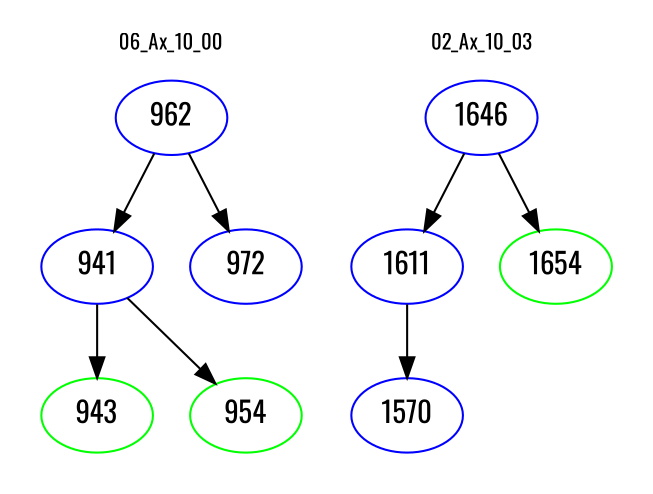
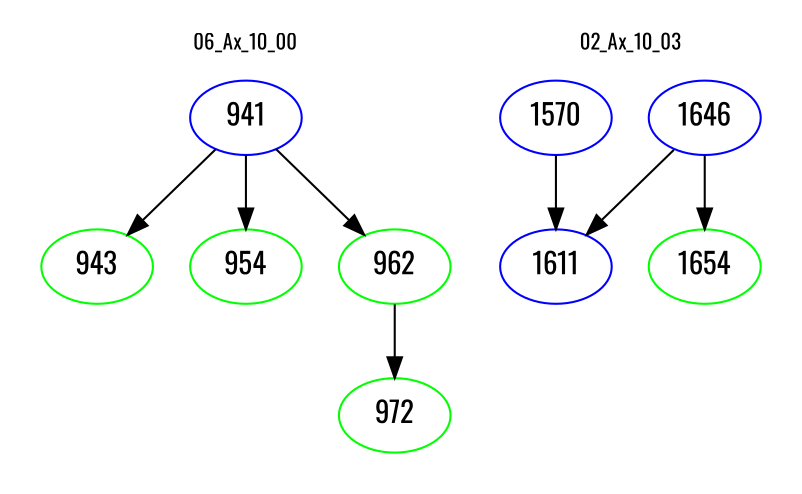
node "962": color blue -> green
edge "962" -> "941": reversed
node "972": color blue -> green
edge "1611" -> "1570": reversed
